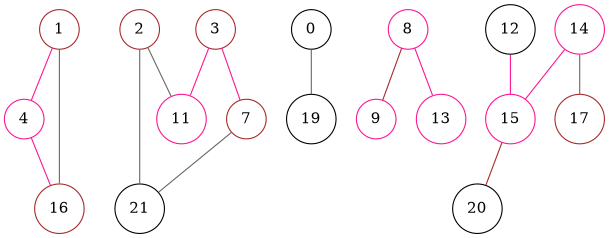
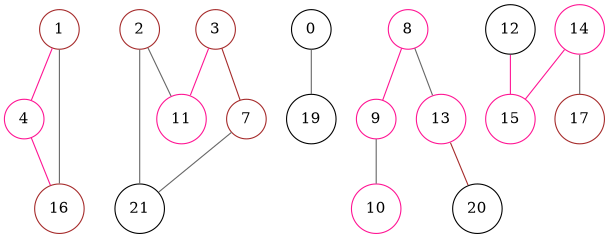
edge "8" -- "13": color deeppink -> gray40
edge "3" -- "7": color deeppink -> brown
edge "8" -- "9": color brown -> deeppink
edge "15" -- "20": now "13" -- "20"
node "10": added
